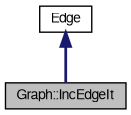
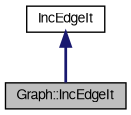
node "Edge": label "Edge" -> "IncEdgeIt"
